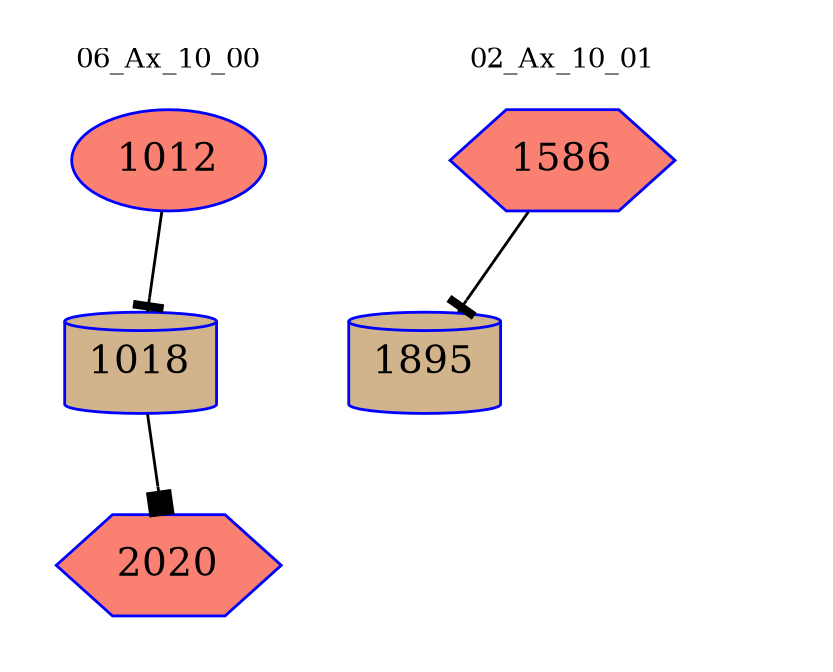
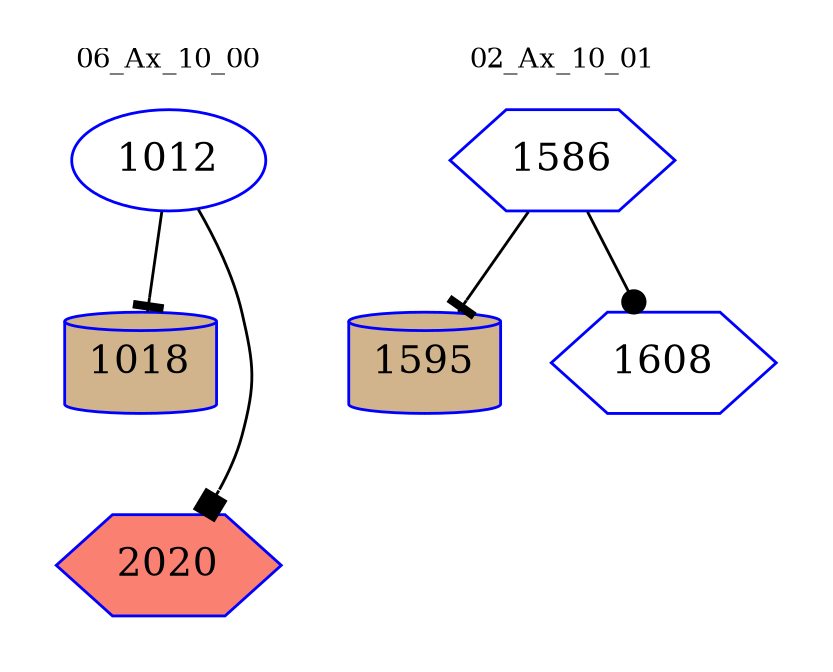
node "1012": fillcolor salmon -> white
node "1586": fillcolor salmon -> white
node "1895": label "1895" -> "1595"
node "1608": added
edge "1018" -> "2020": now "1012" -> "2020"
